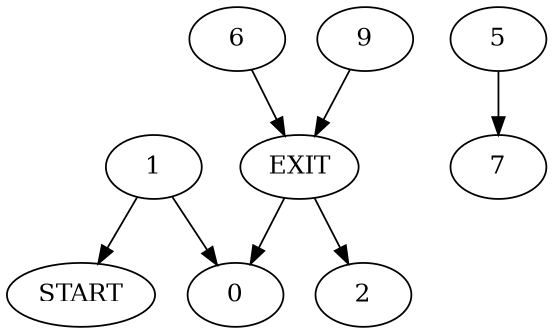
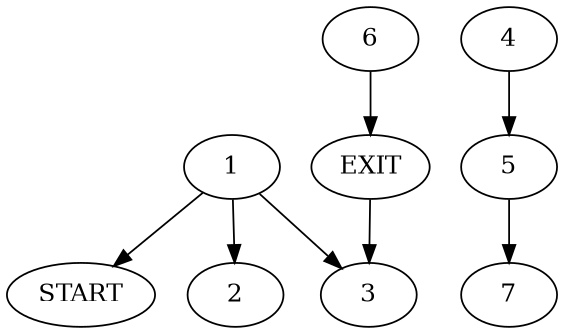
node "9": removed
node "4": added
edge "EXIT" -> "2": now "1" -> "2"
node "0": label "0" -> "3"
